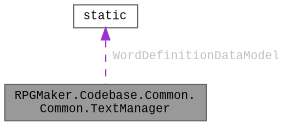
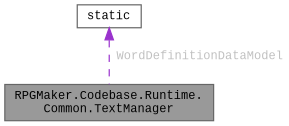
node "RPGMaker.Codebase.Common. Common.TextManager": label "RPGMaker.Codebase.Common. Common.TextManager" -> "RPGMaker.Codebase.Runtime. Common.TextManager"
